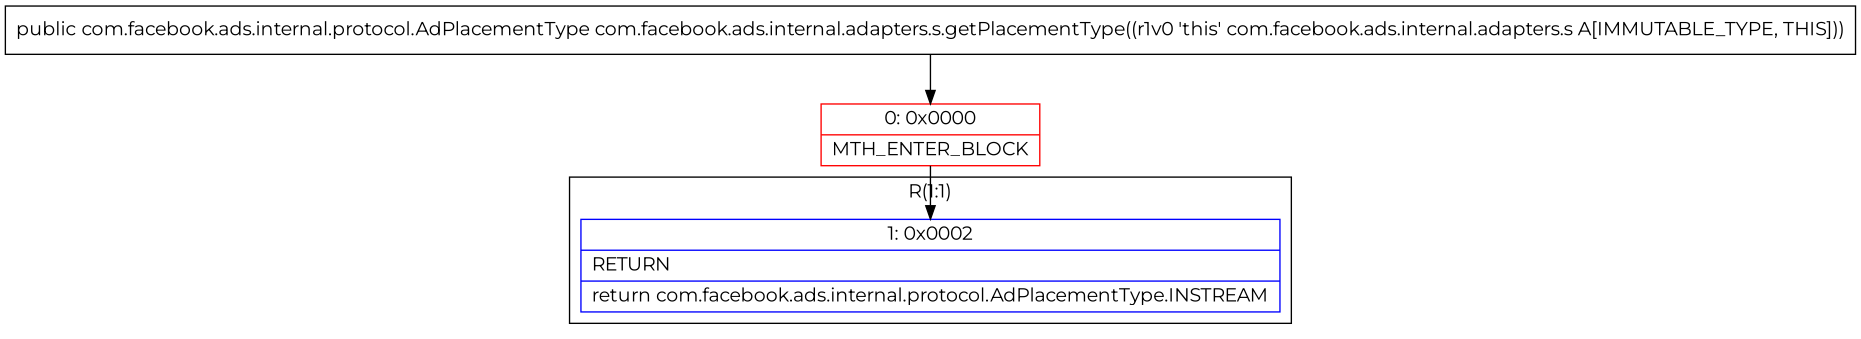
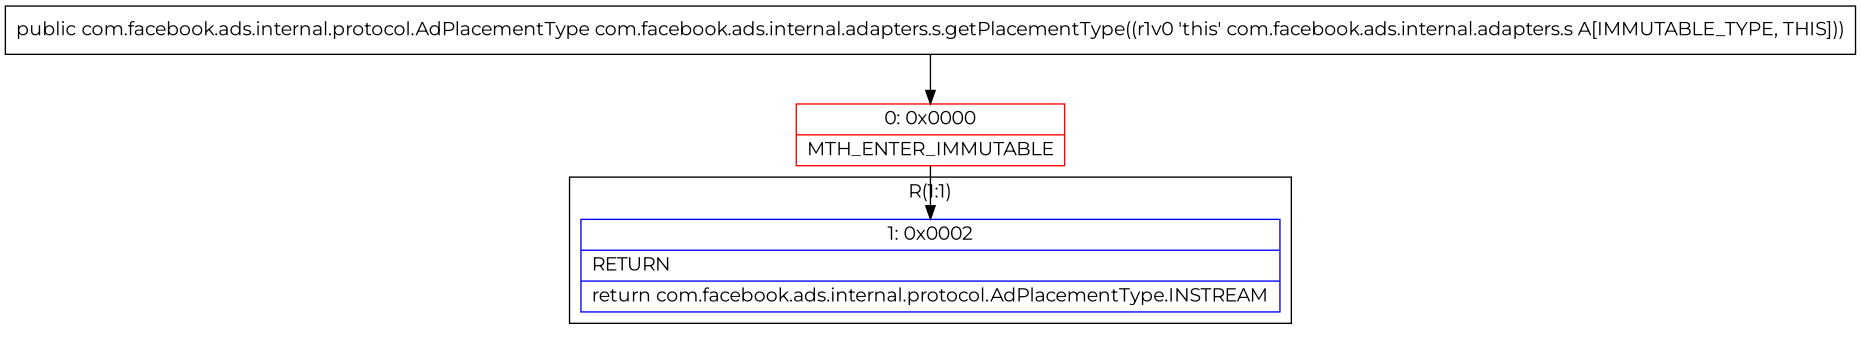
node "0: 0x0000": text "MTH_ENTER_BLOCK" -> "MTH_ENTER_IMMUTABLE"
